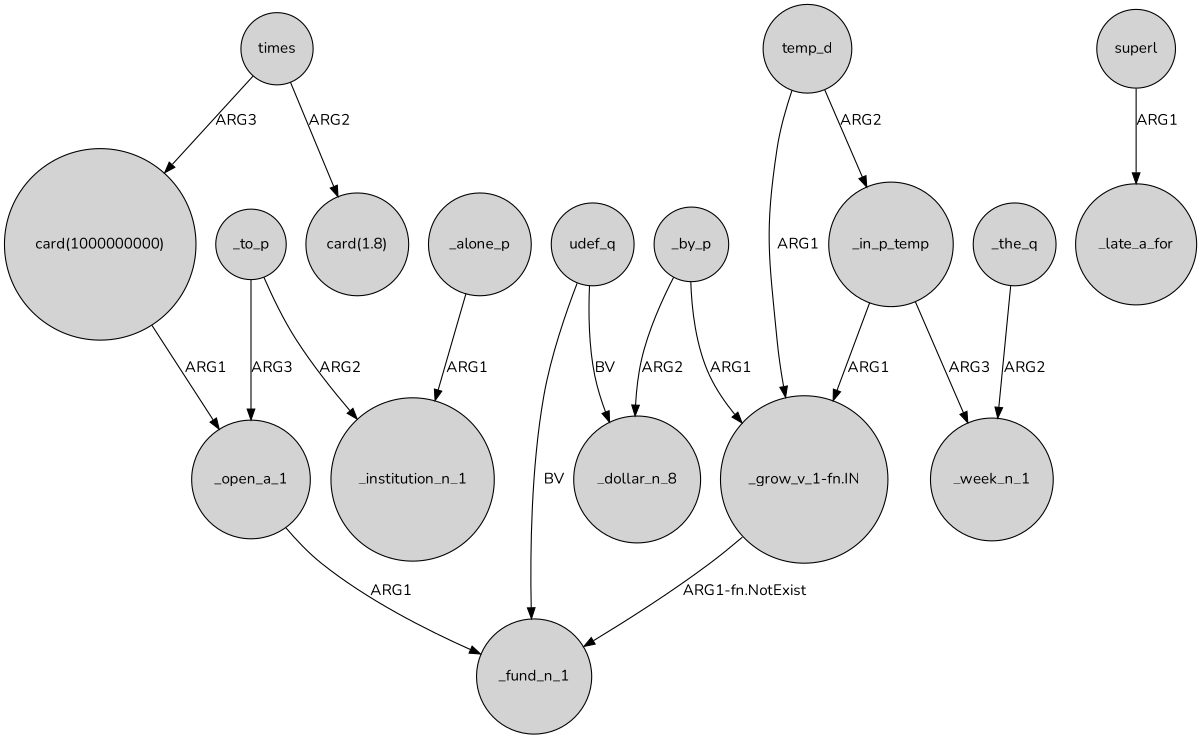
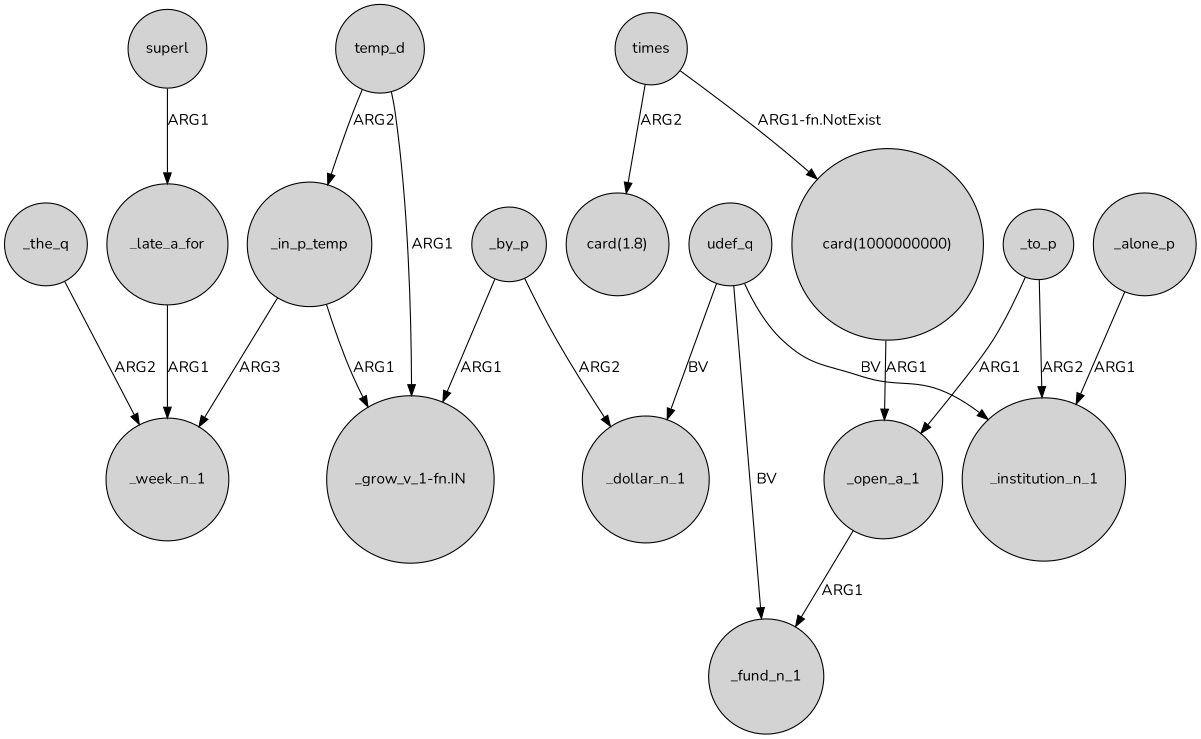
edge "times" -> "card(1000000000)": label "ARG3" -> "ARG1-fn.NotExist"
edge "_late_a_for" -> "_week_n_1": added, label "ARG1"
edge "_to_p" -> "_open_a_1": label "ARG3" -> "ARG1"
edge "udef_q" -> "_institution_n_1": added, label "BV"
node "_dollar_n_8": label "_dollar_n_8" -> "_dollar_n_1"
edge "_grow_v_1-fn.IN" -> "_fund_n_1": removed, label "ARG1-fn.NotExist"
